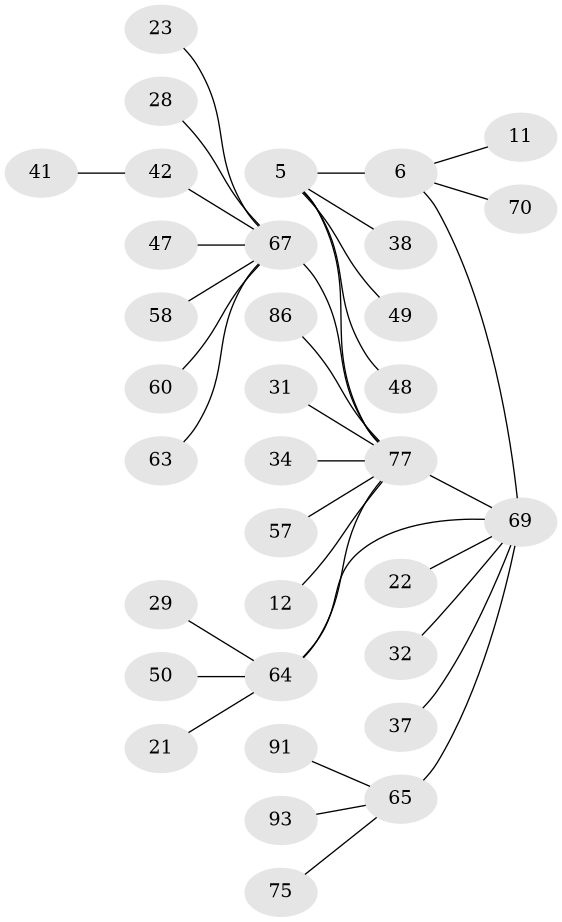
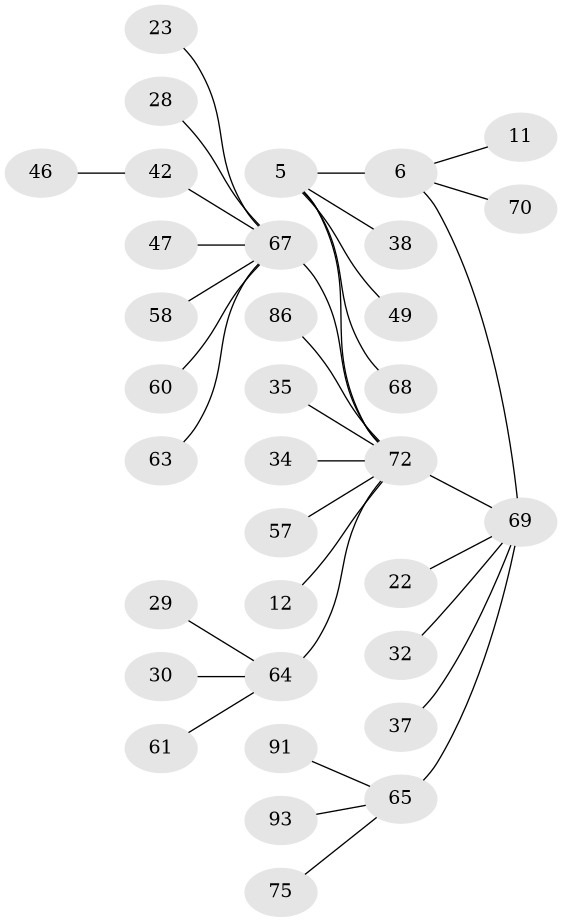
node "41": label "41" -> "46"
node "31": label "31" -> "35"
node "48": label "48" -> "68"
node "77": label "77" -> "72"
edge "69" -- "64": removed
node "50": label "50" -> "30"
node "21": label "21" -> "61"
